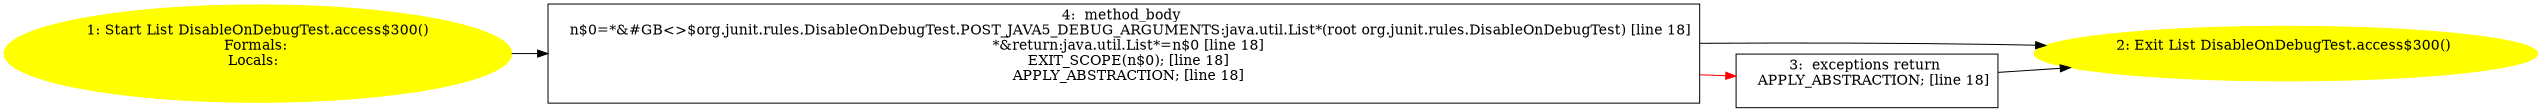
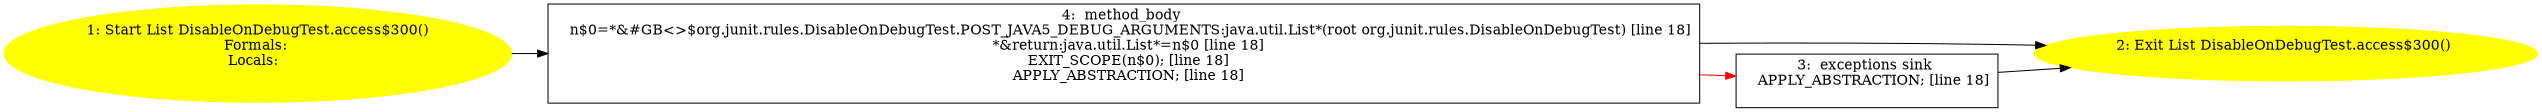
node "3:  exceptions return APPLY_ABSTRACTION; [line 18]": label "3:  exceptions return APPLY_ABSTRACTION; [line 18]" -> "3:  exceptions sink APPLY_ABSTRACTION; [line 18]"
